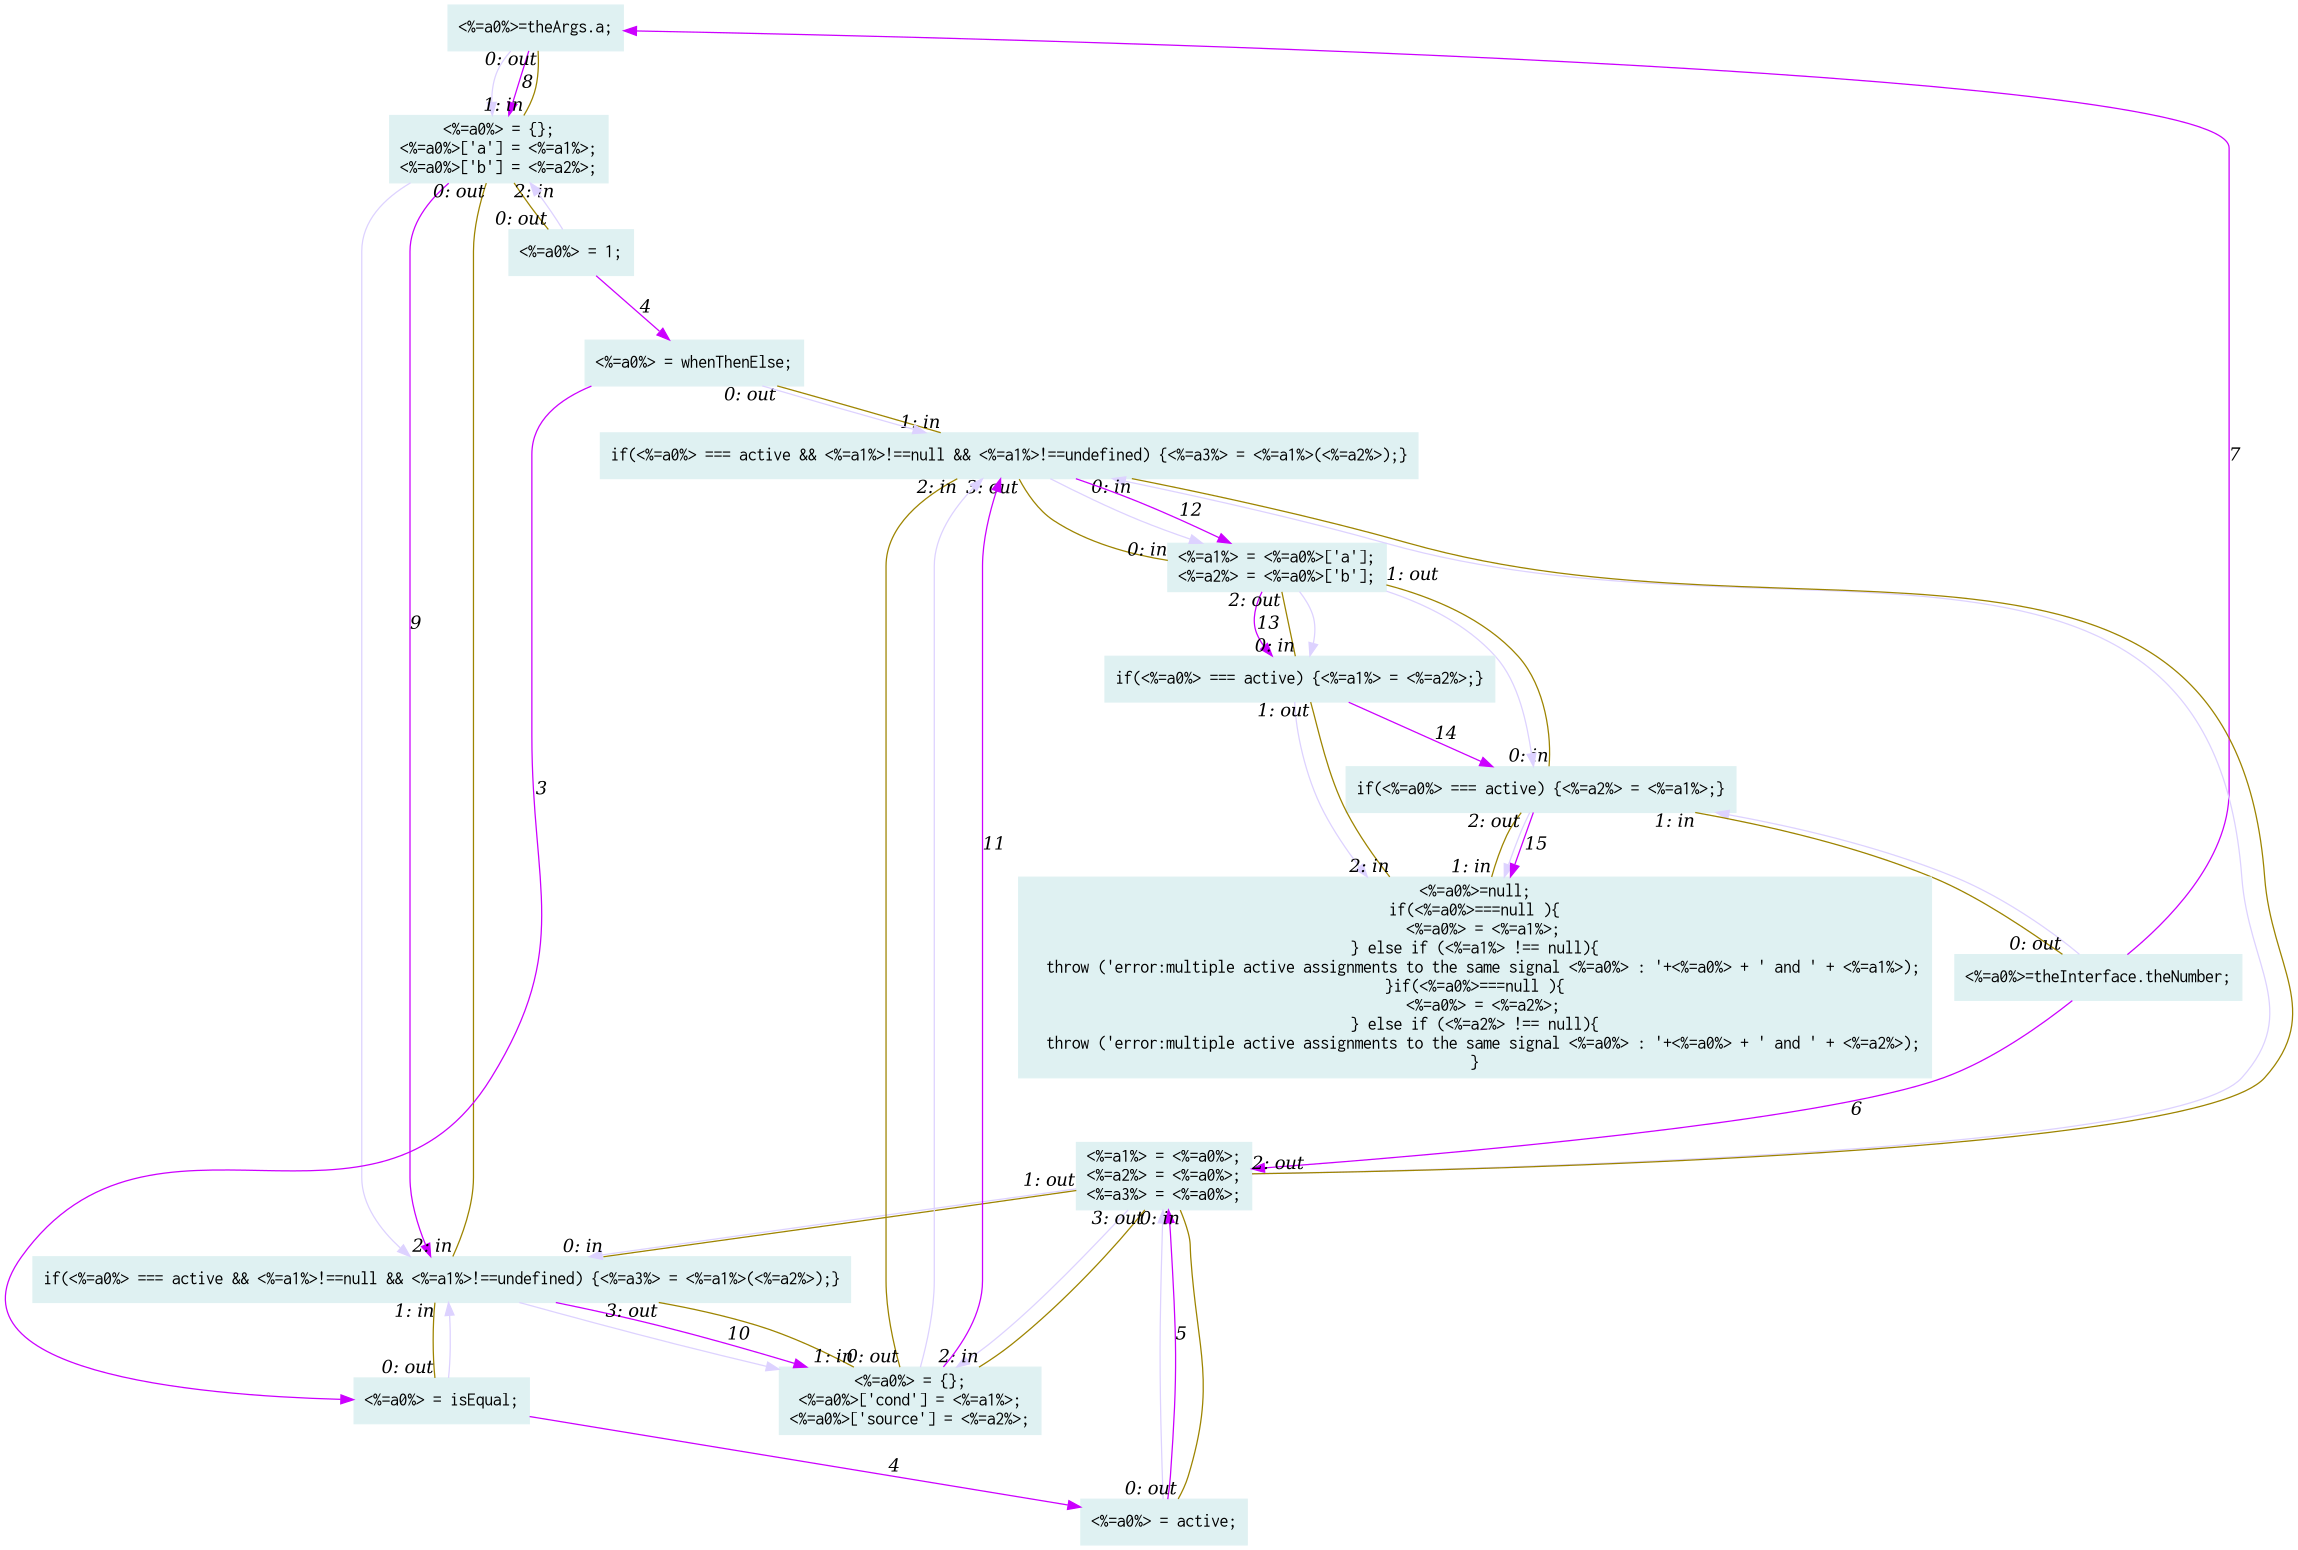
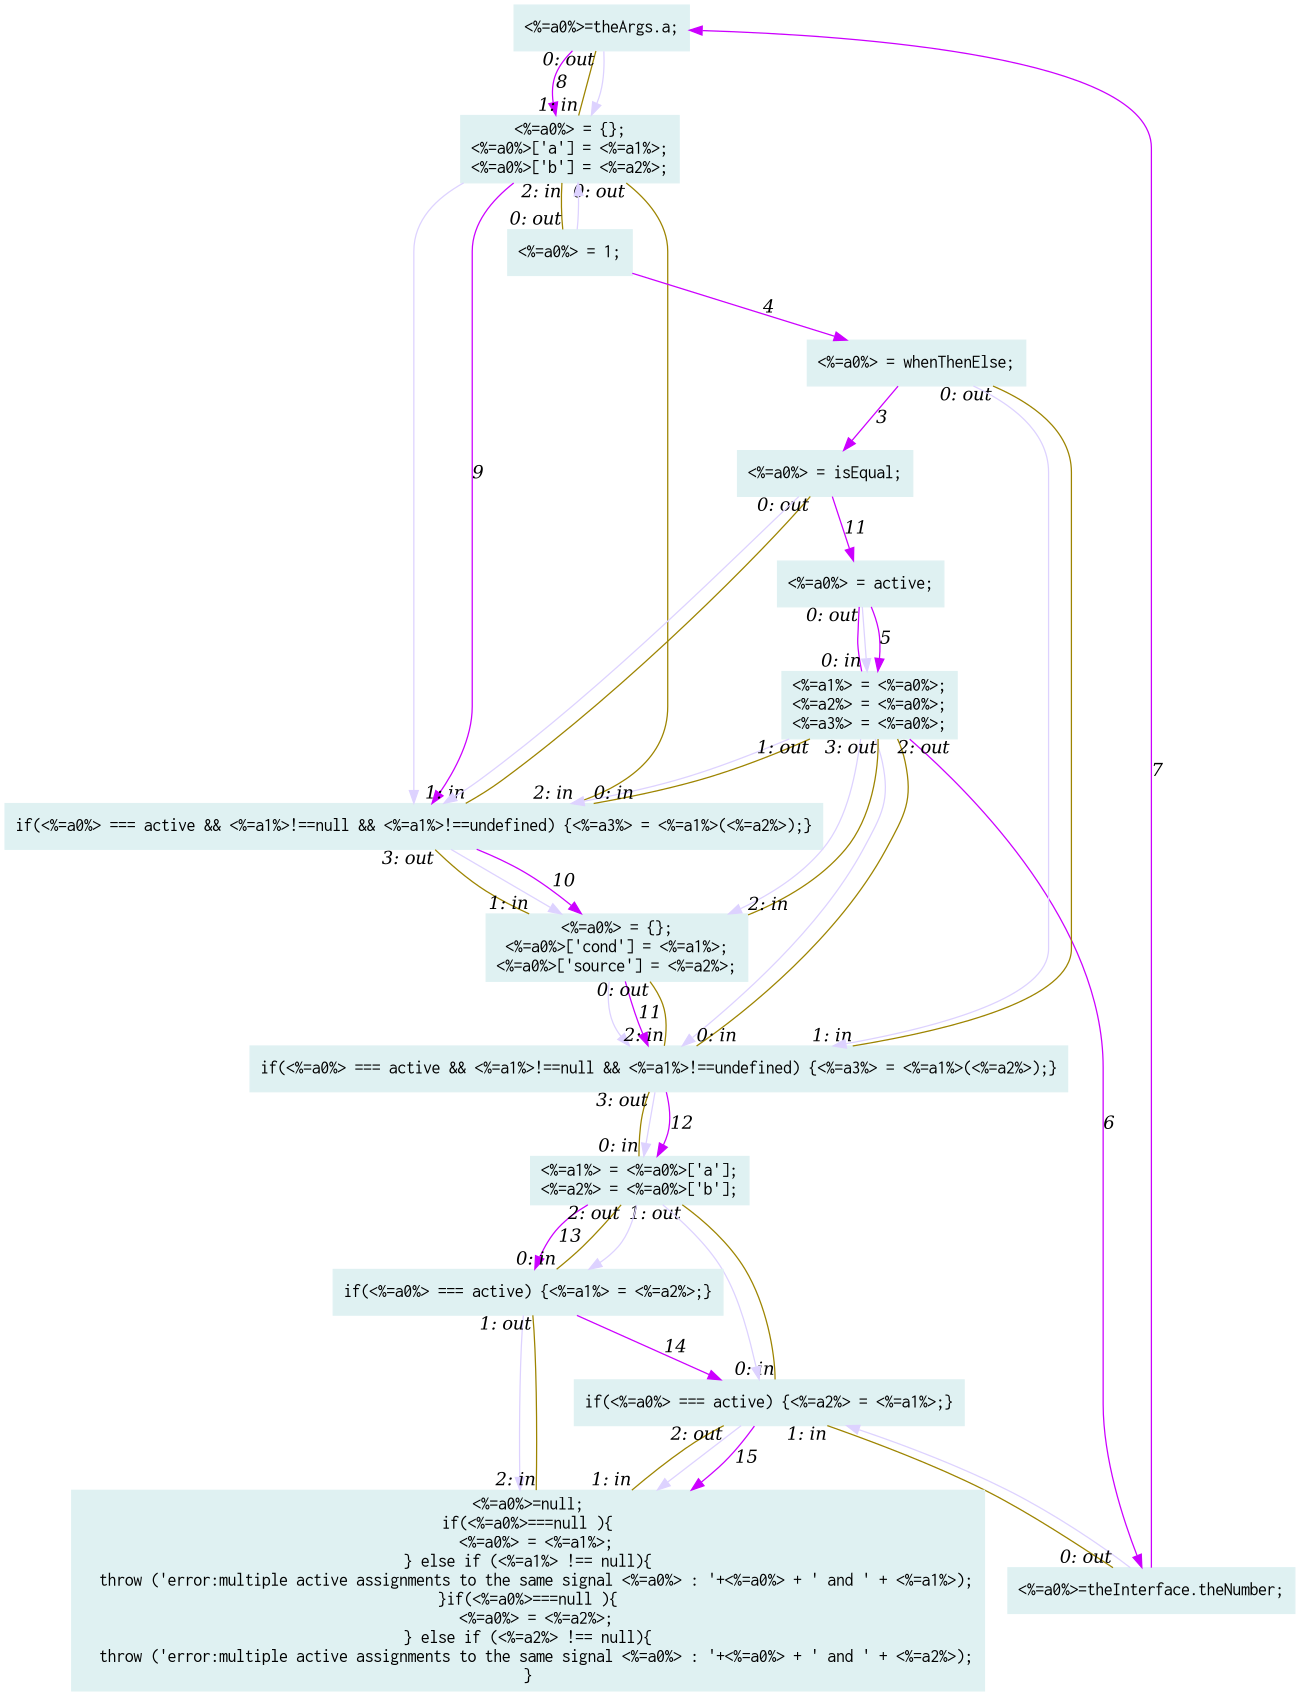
edge "<%=a0%>=theInterface.theNumber;" -> "<%=a1%> = <%=a0%>; <%=a2%> = <%=a0%>; <%=a3%> = <%=a0%>;": reversed
edge "<%=a1%> = <%=a0%>; <%=a2%> = <%=a0%>; <%=a3%> = <%=a0%>;" -- "<%=a0%> = active;": color #9d8400 -> #cc00ff
edge "<%=a0%> = isEqual;" -> "<%=a0%> = active;": label "4" -> "11"
